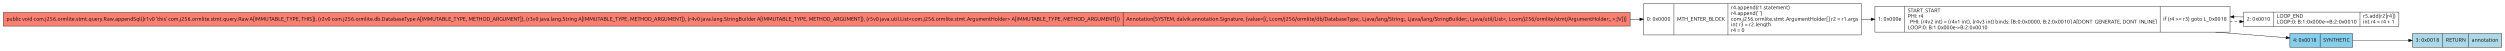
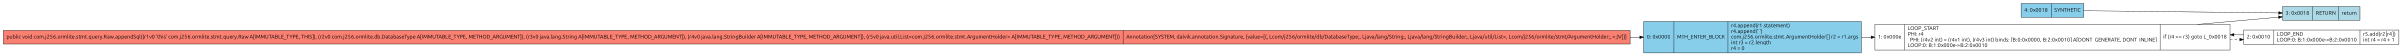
node "1: 0x000e": text "START_START" -> "LOOP_START"
node "0: 0x0000": fillcolor white -> skyblue
edge "1: 0x000e" -> "4: 0x0018": now "1: 0x000e" -> "3: 0x0018"
node "3: 0x0018": text "annotation" -> "return"
